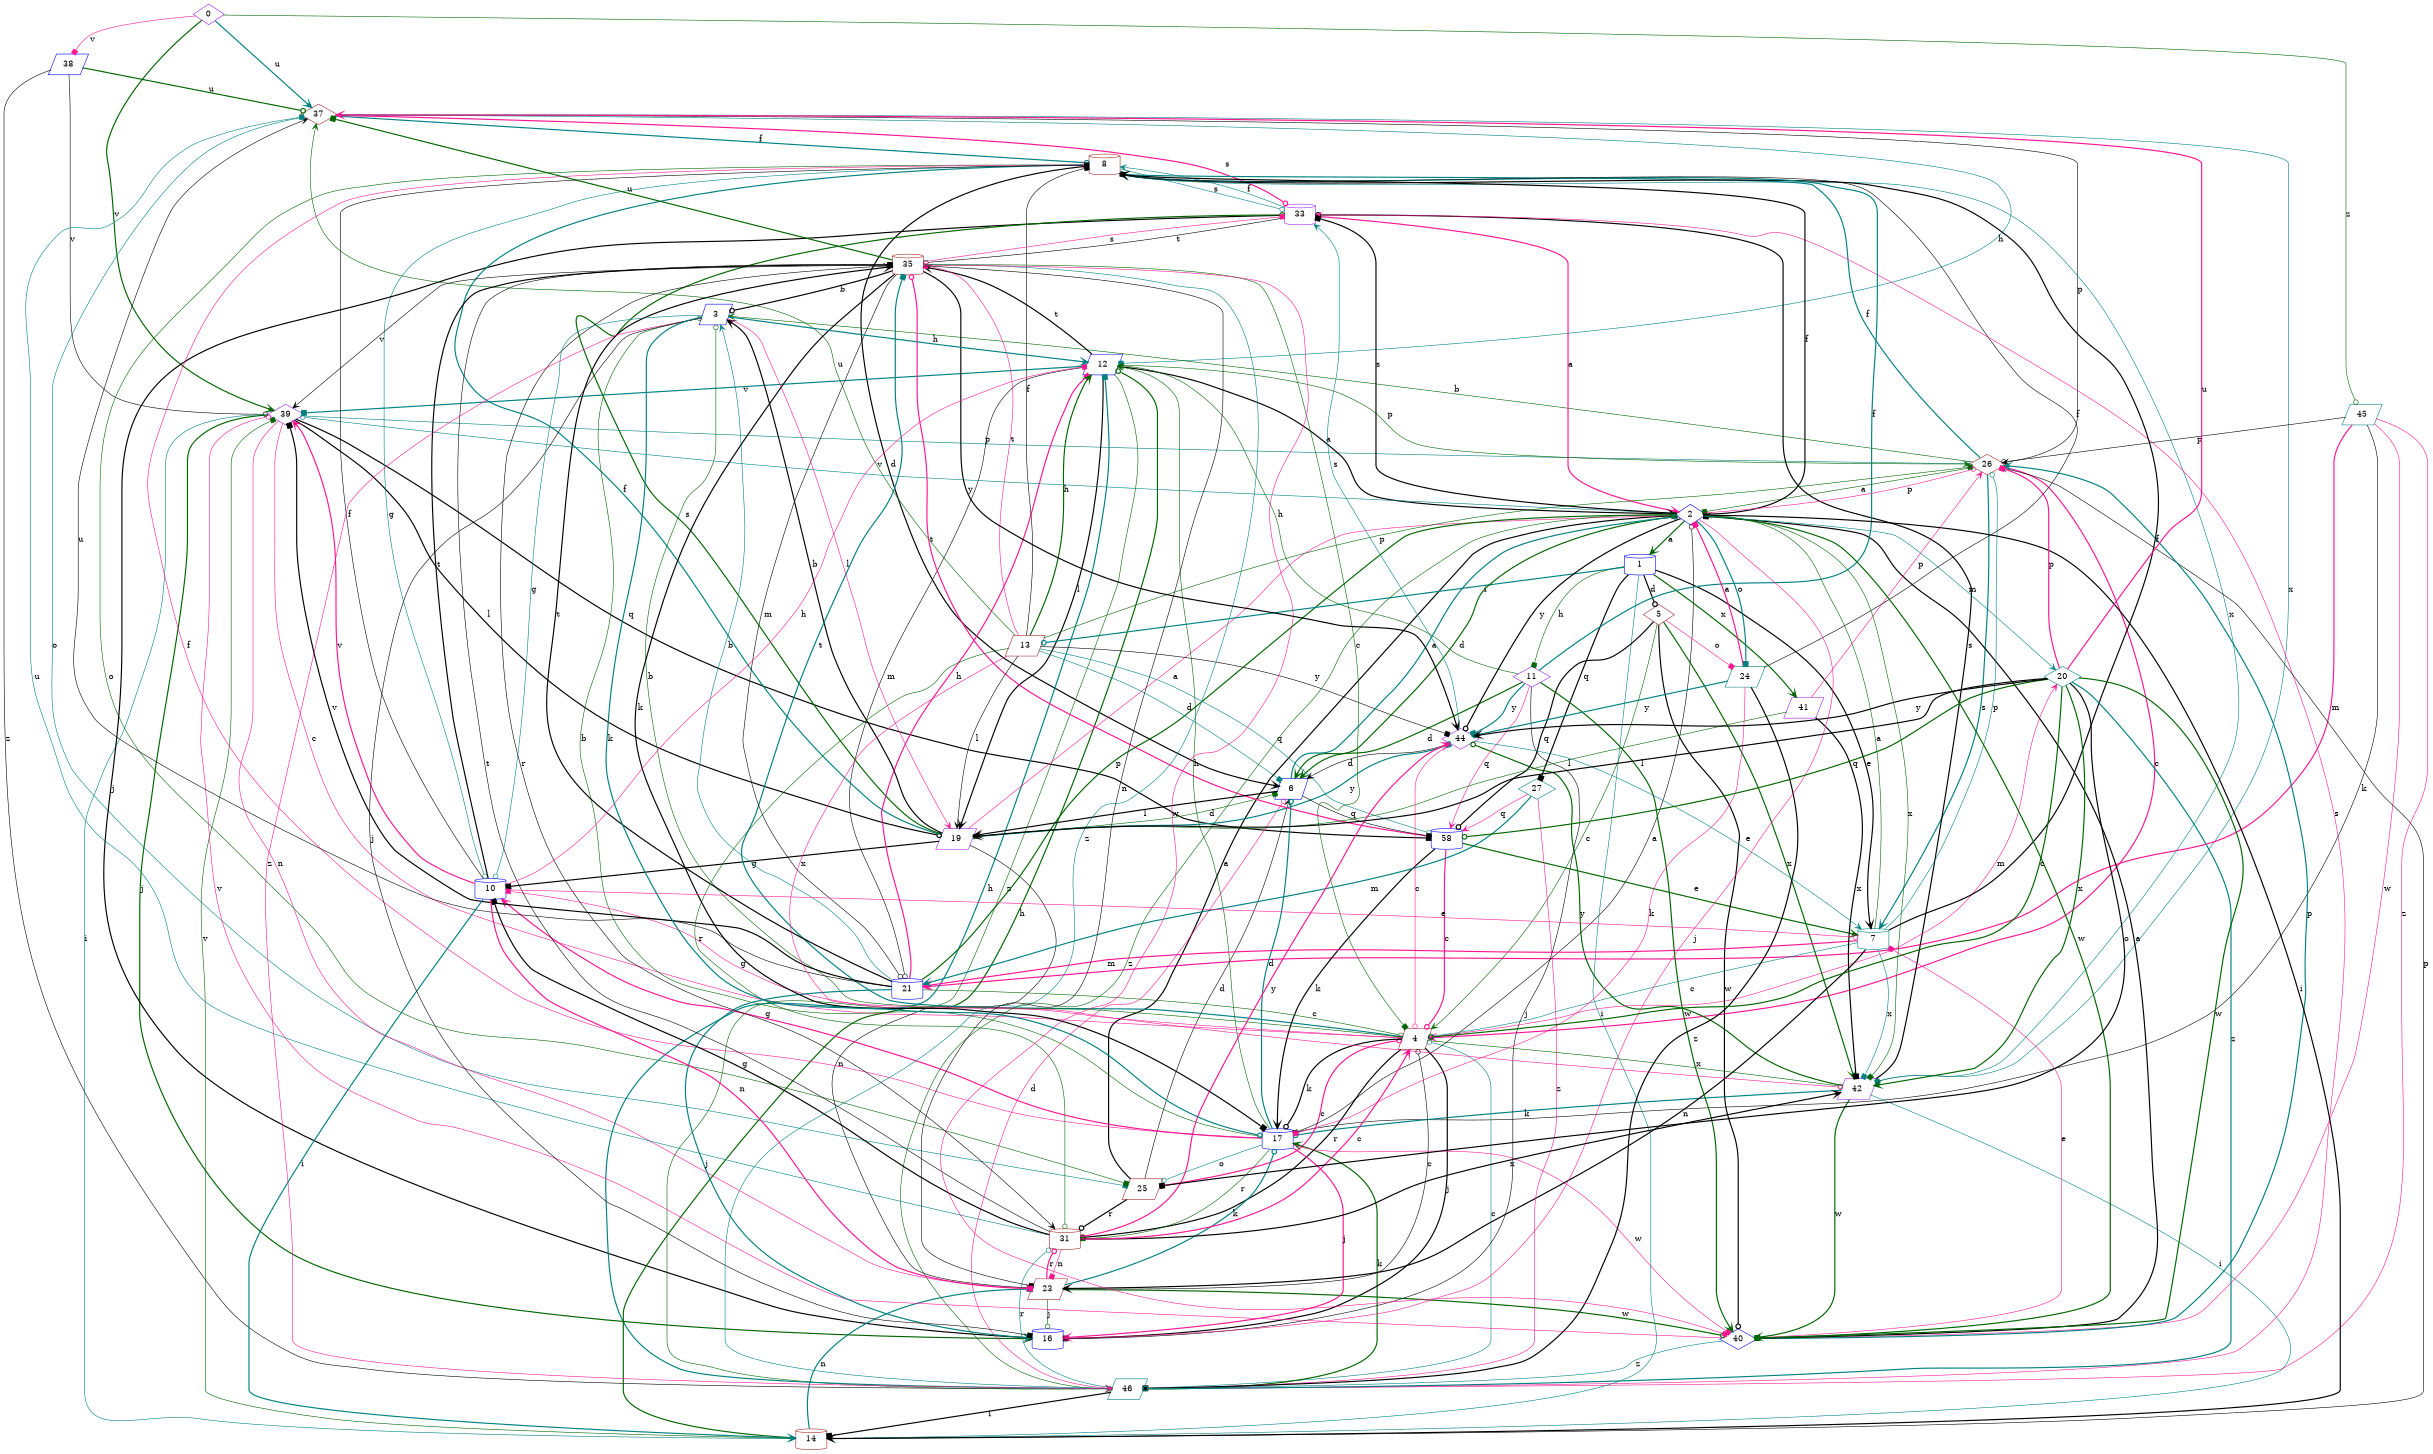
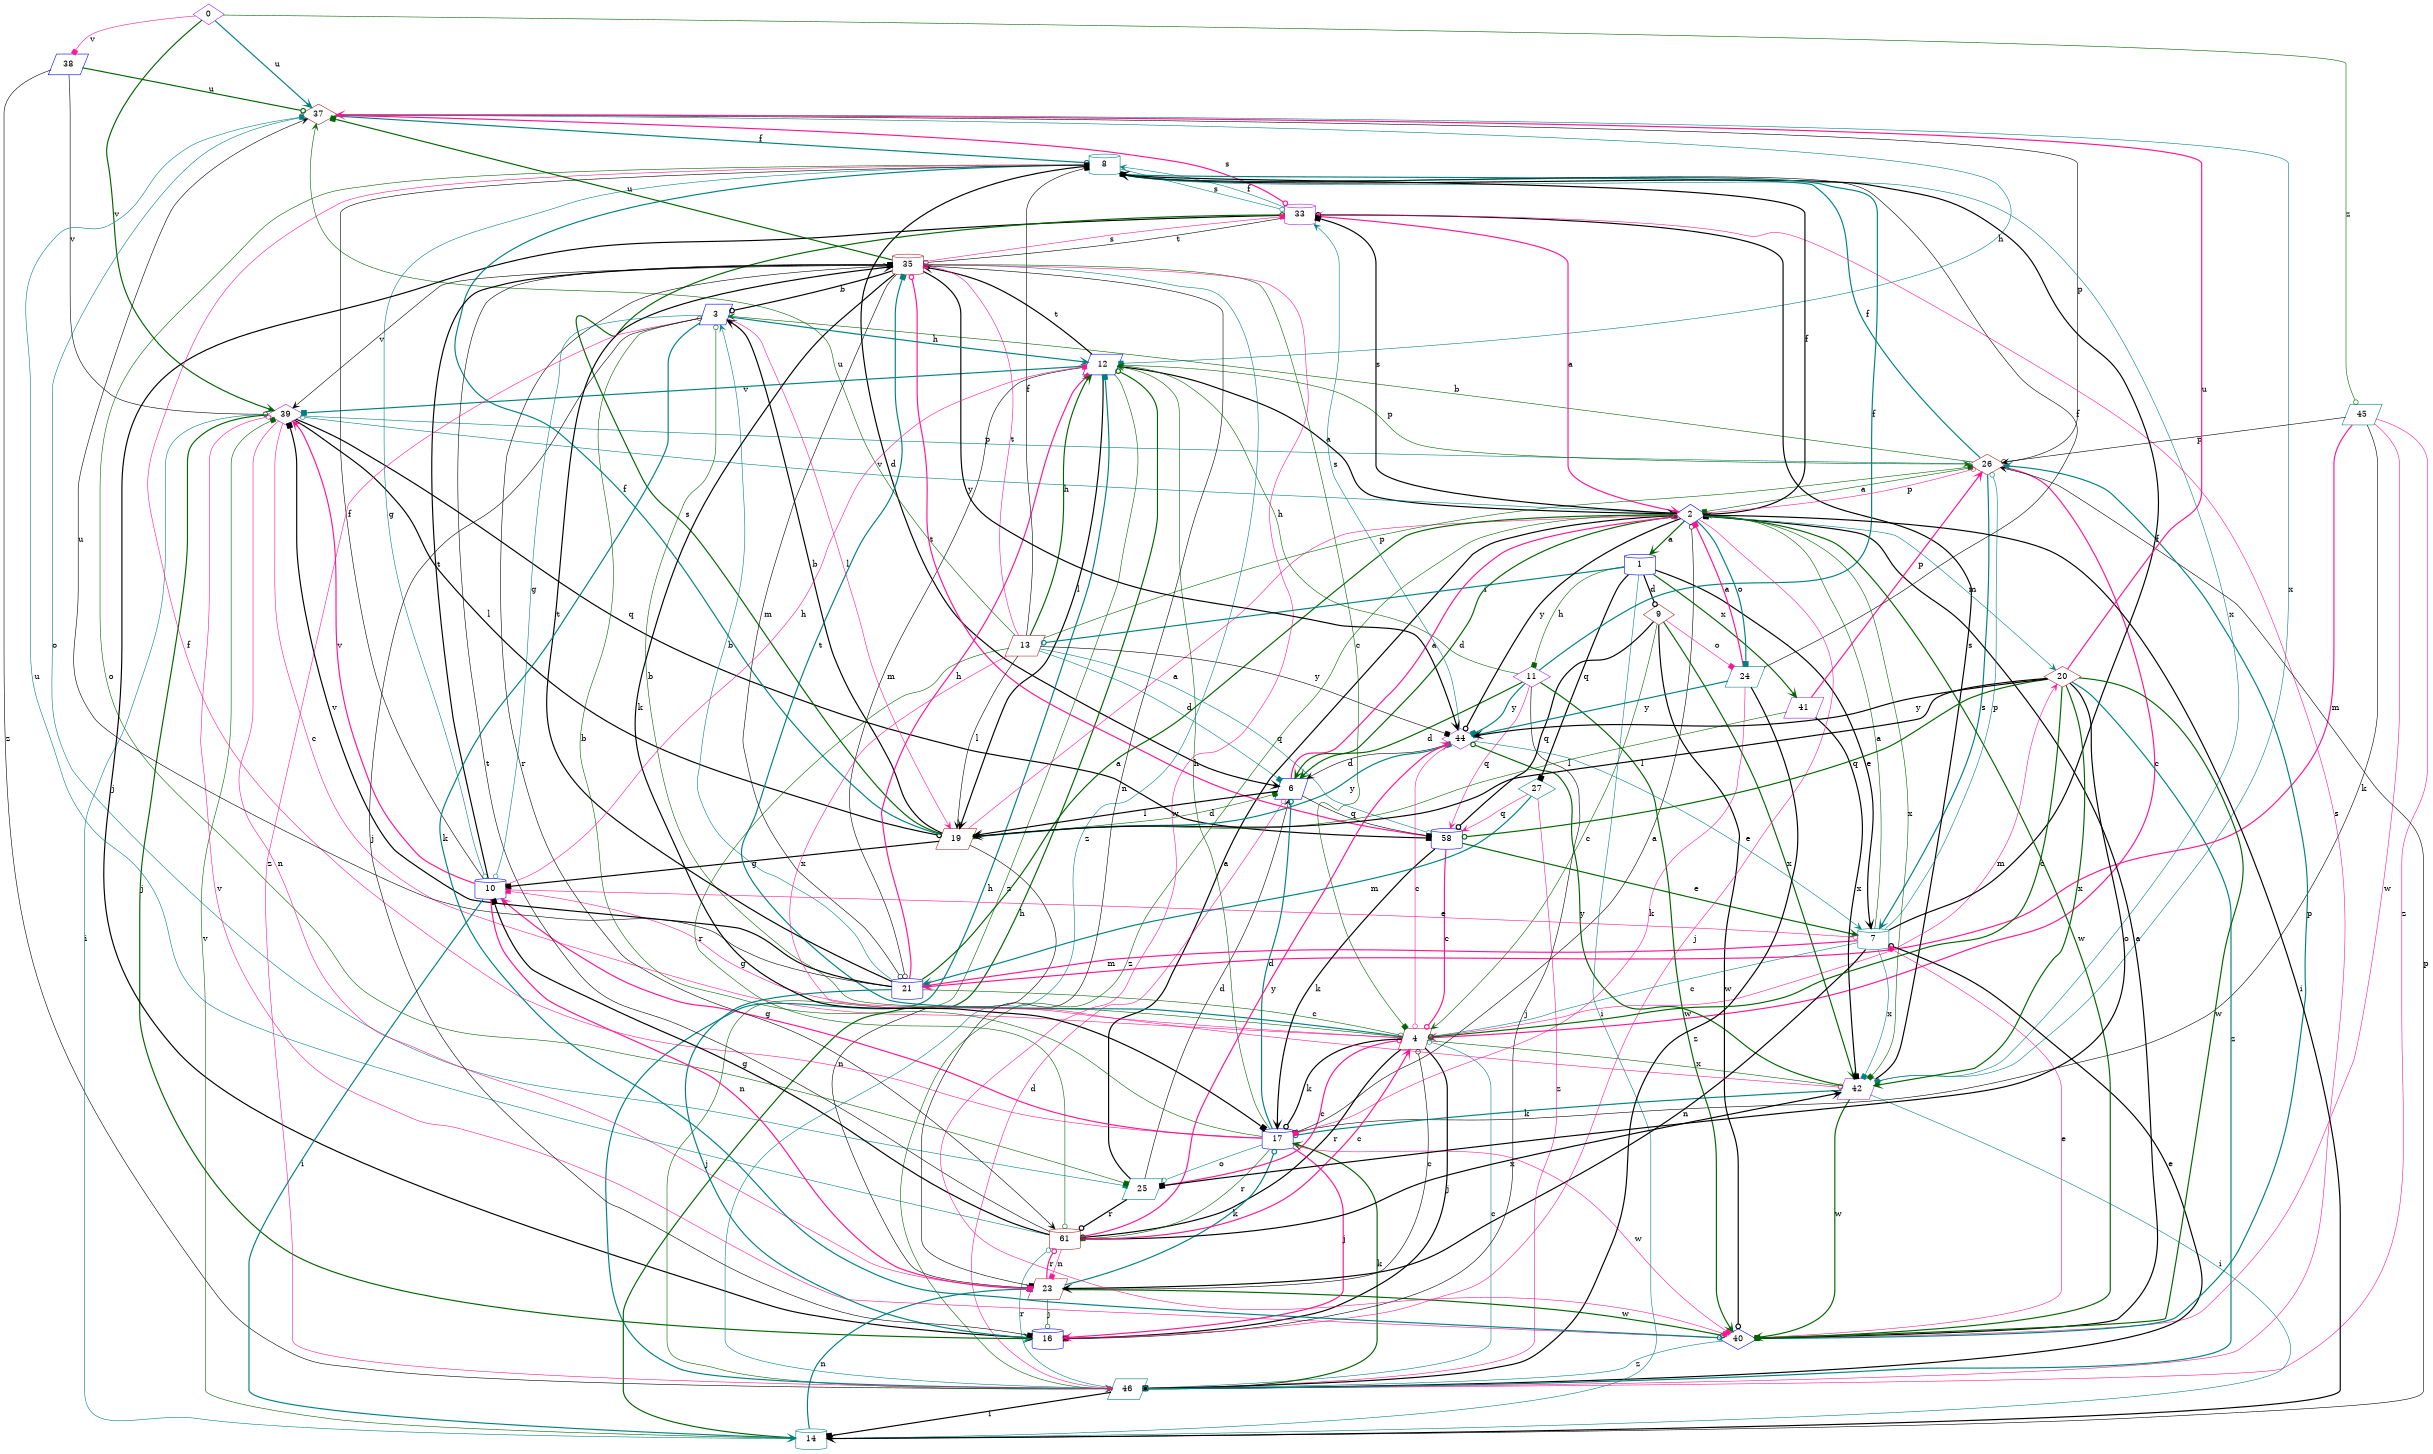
node "8": color brown -> teal
edge "20" -> "26": removed, label "p"
edge "41" -> "26": style solid -> bold
edge "6" -> "2": color teal -> deeppink
node "5": label "5" -> "9"
node "20": color teal -> brown
edge "21" -> "2": label "p" -> "a"
node "19": color purple -> brown
edge "3" -> "17": now "3" -> "40"
node "25": color brown -> teal
node "31": label "31" -> "61"
edge "46" -> "7": added, label "e"
node "14": color brown -> teal
